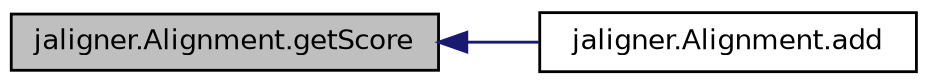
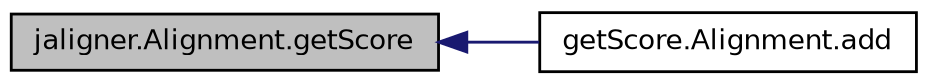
node "jaligner.Alignment.add": label "jaligner.Alignment.add" -> "getScore.Alignment.add"
